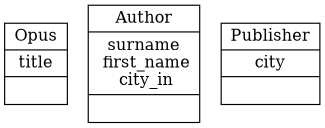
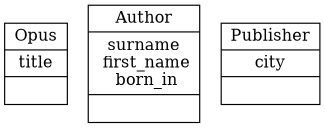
node "Author": text "city_in" -> "born_in"
